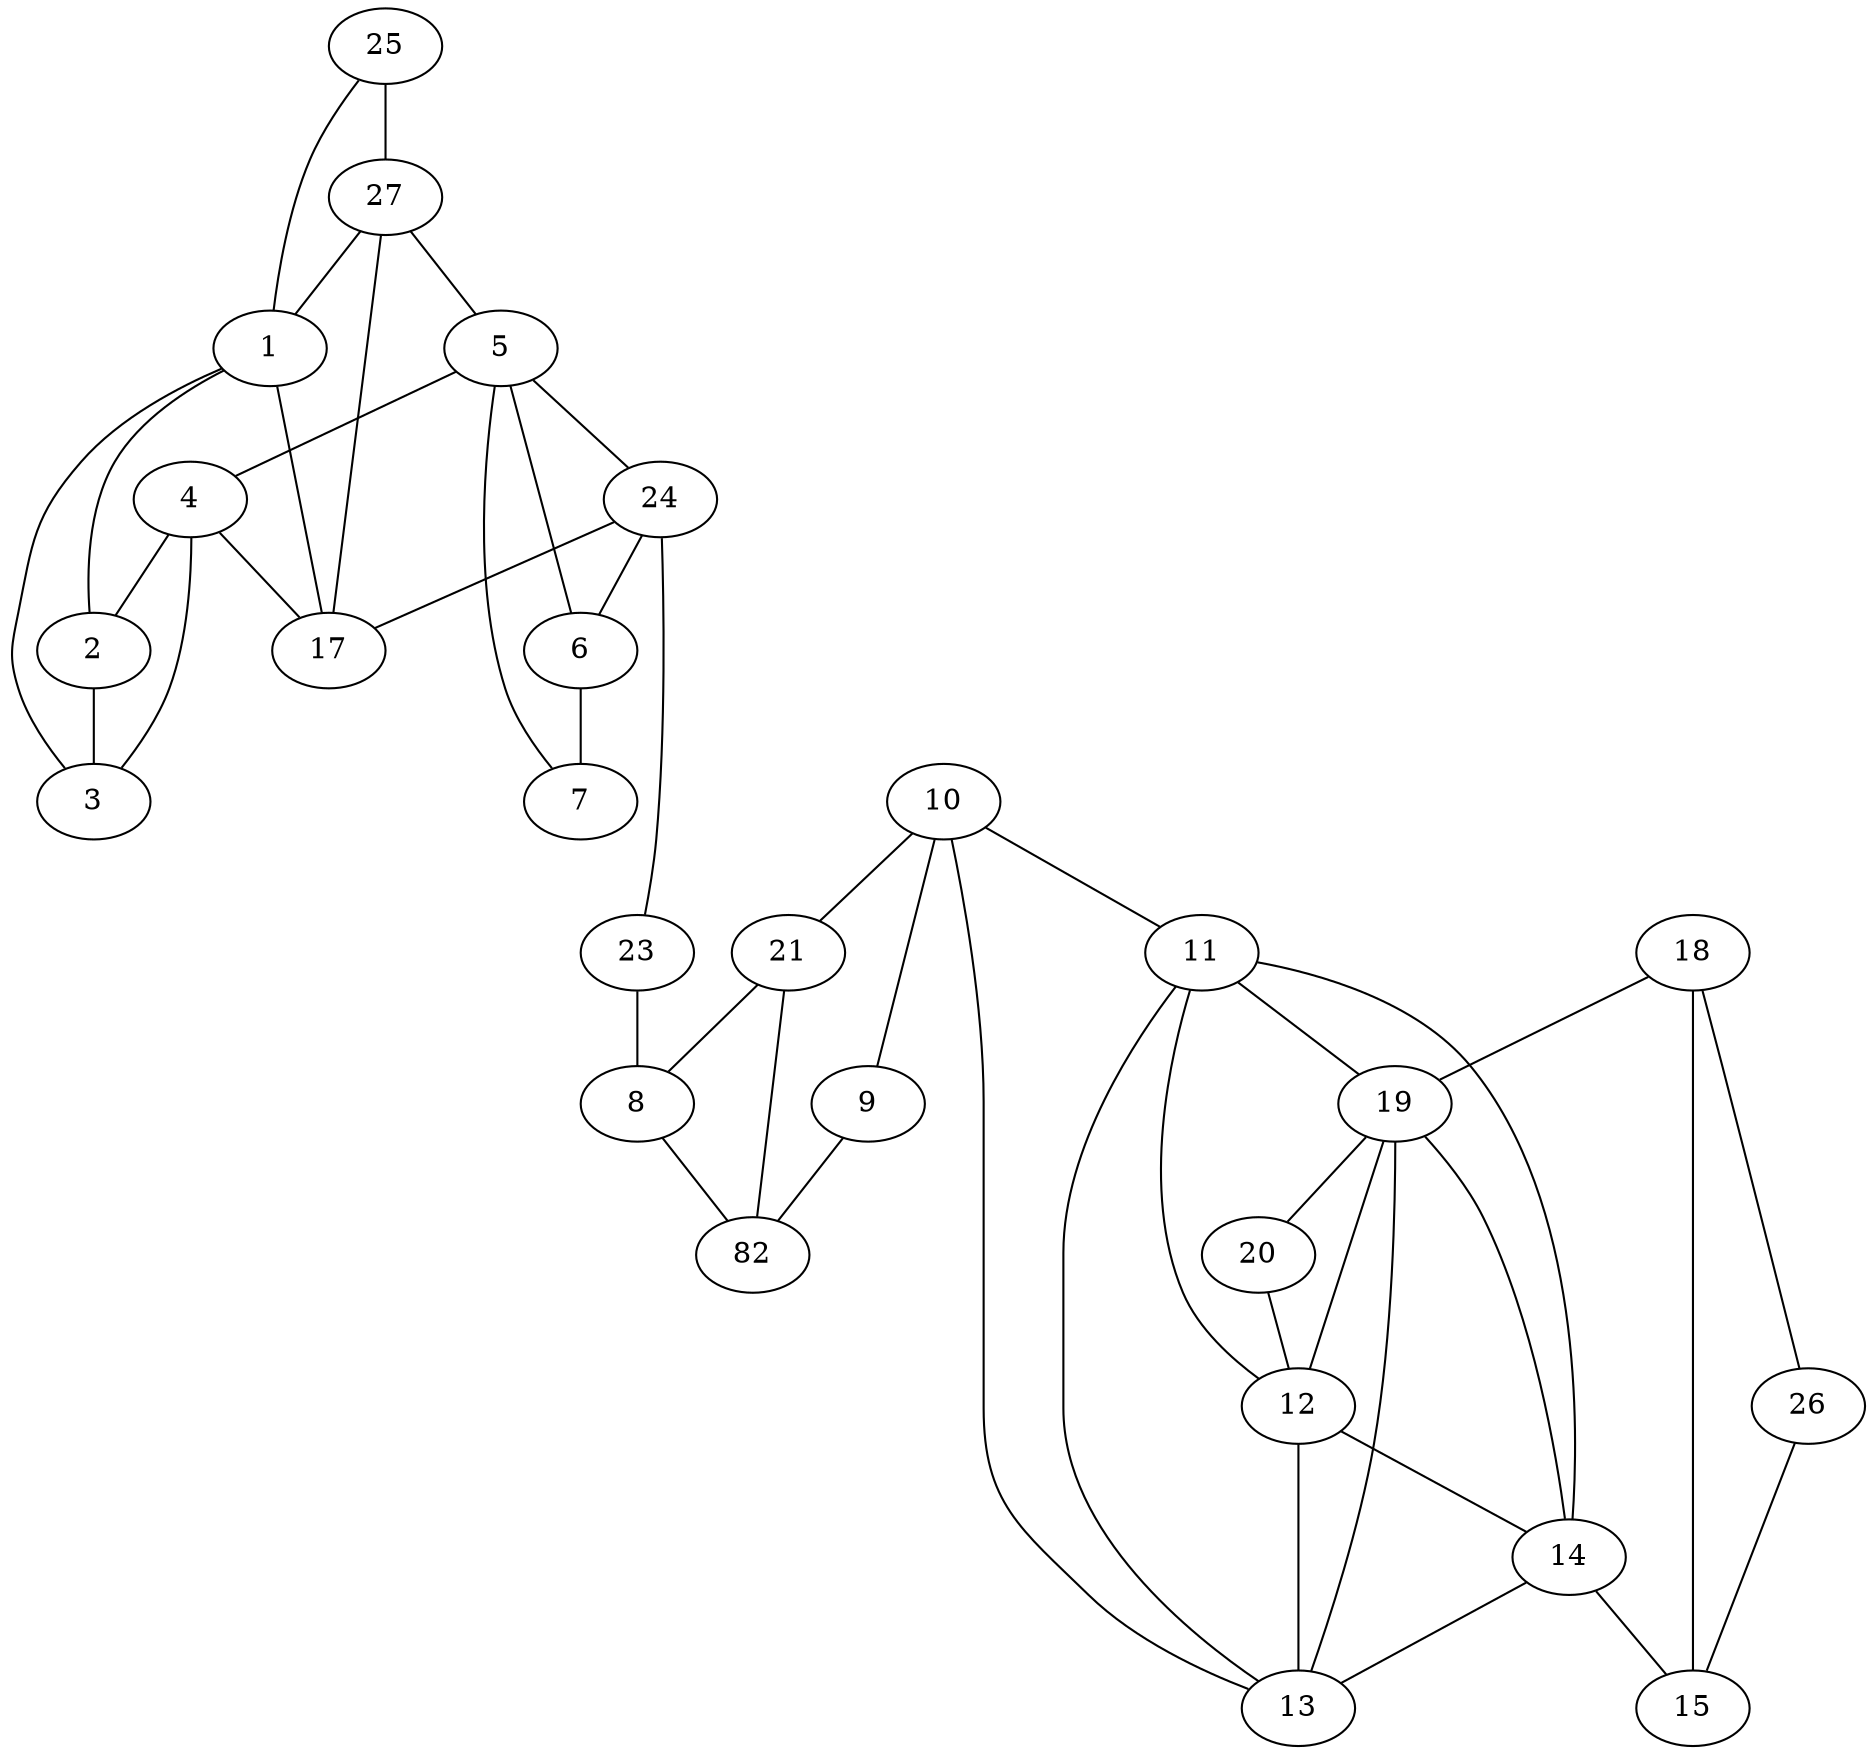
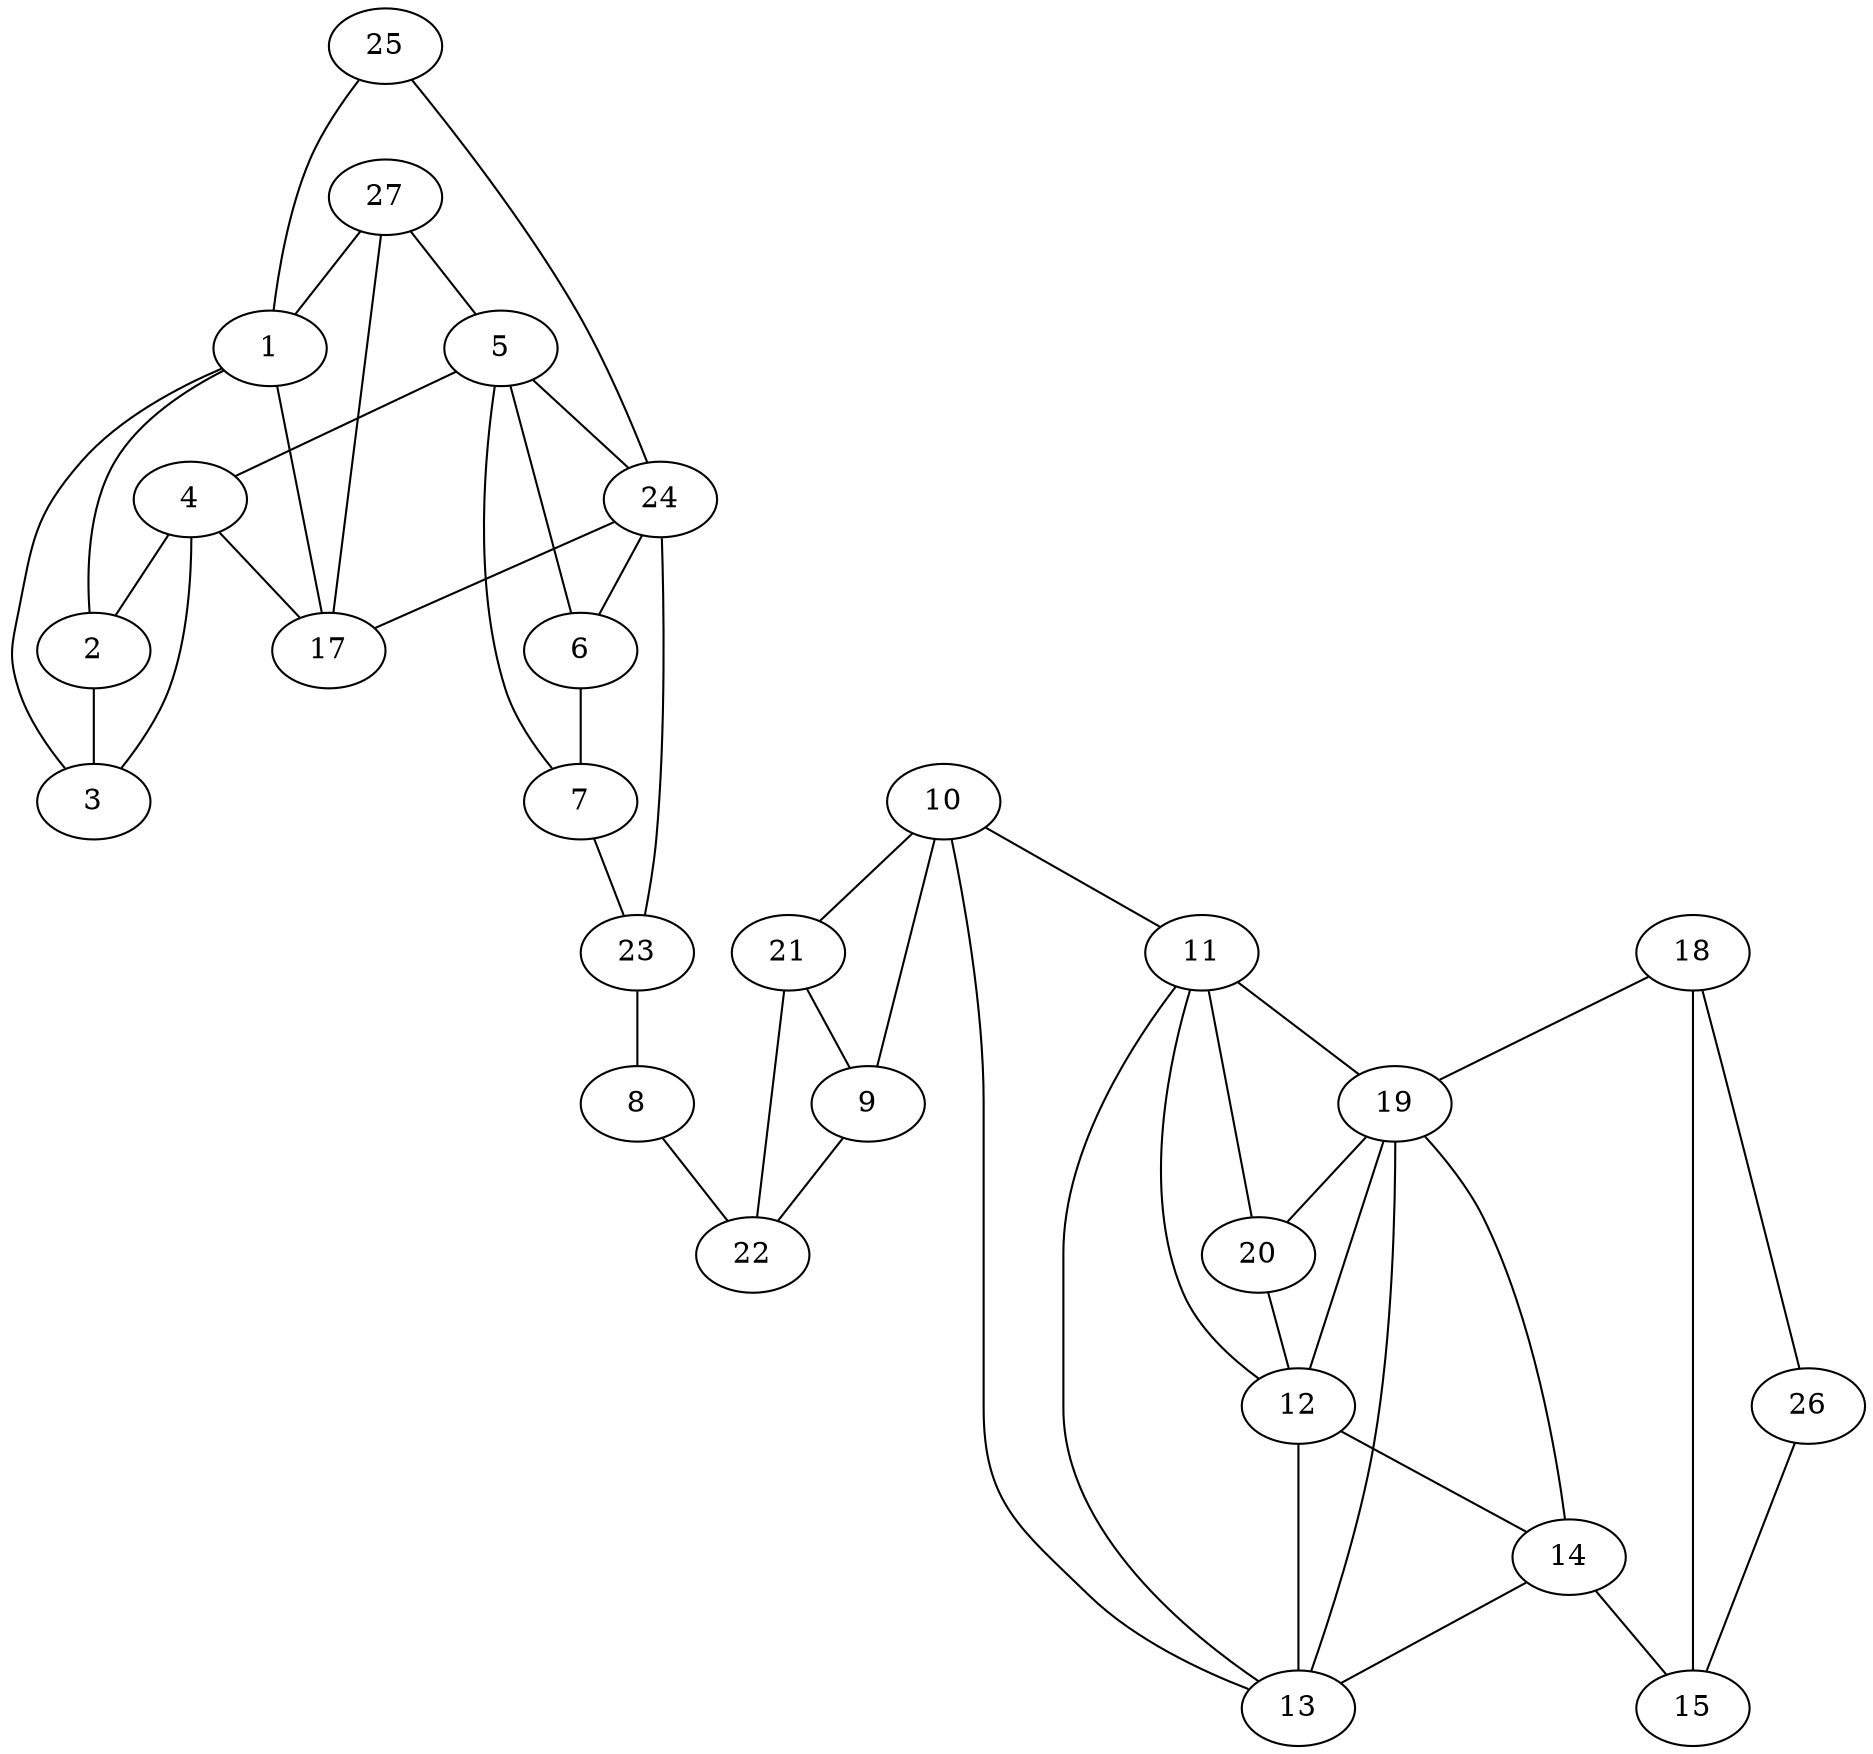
edge "25" -- "27": now "25" -- "24"
edge "7" -- "23": added
edge "21" -- "8": now "21" -- "9"
edge "11" -- "14": now "11" -- "20"
node "82": label "82" -> "22"
